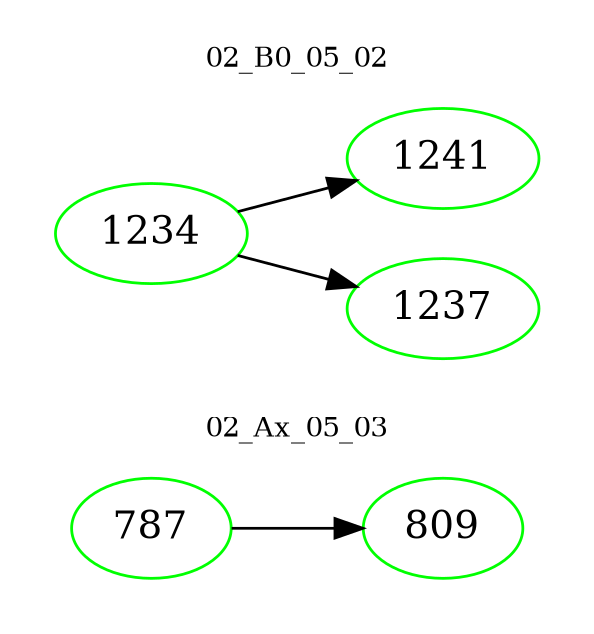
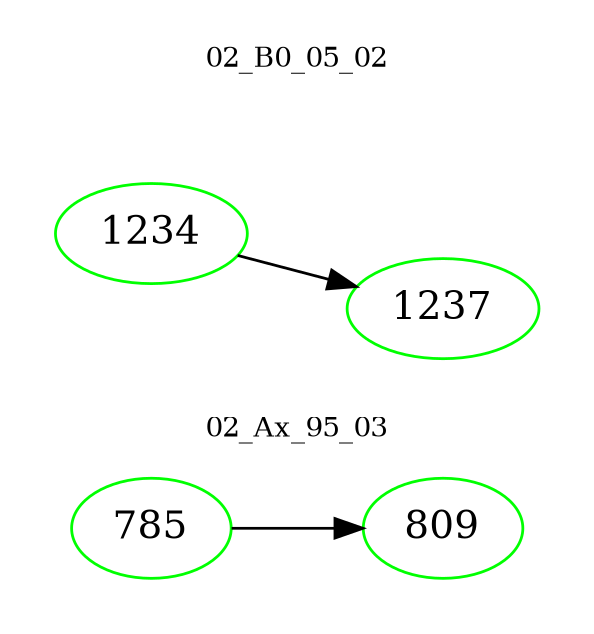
node "1241": removed
cluster "02_Ax_05_03": label "02_Ax_05_03" -> "02_Ax_95_03"
node "787": label "787" -> "785"
